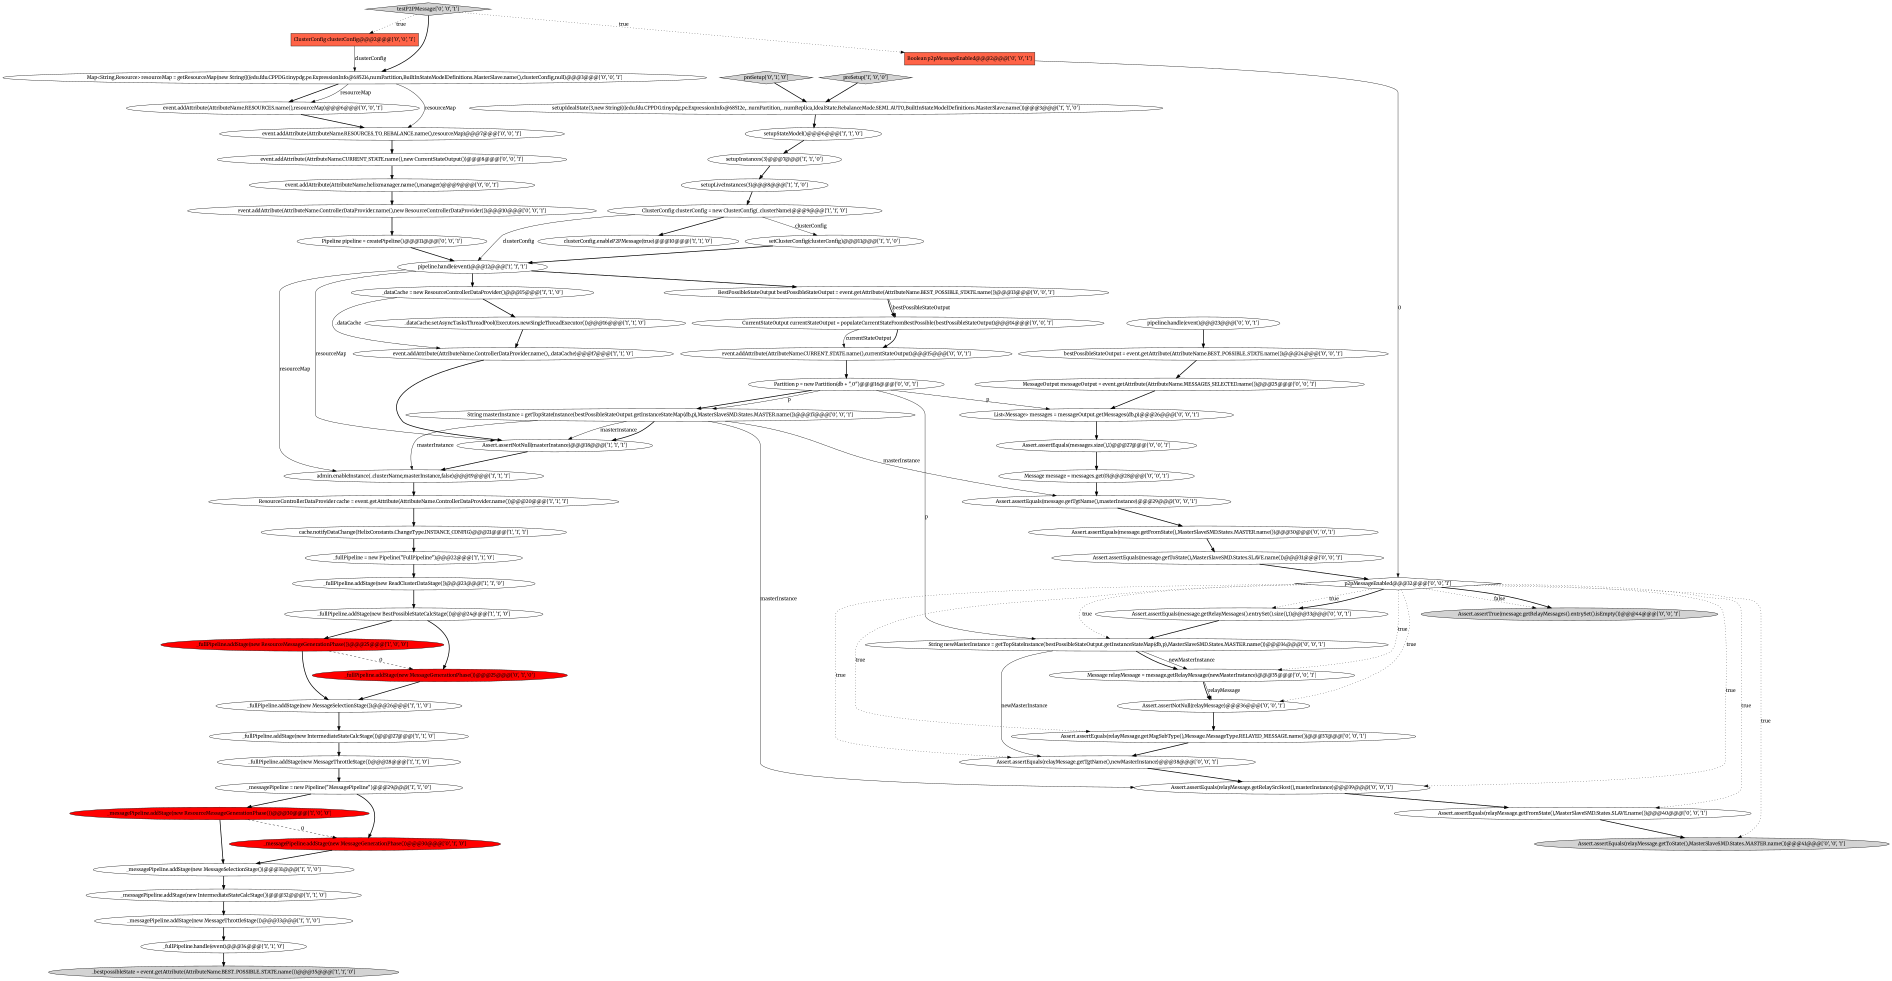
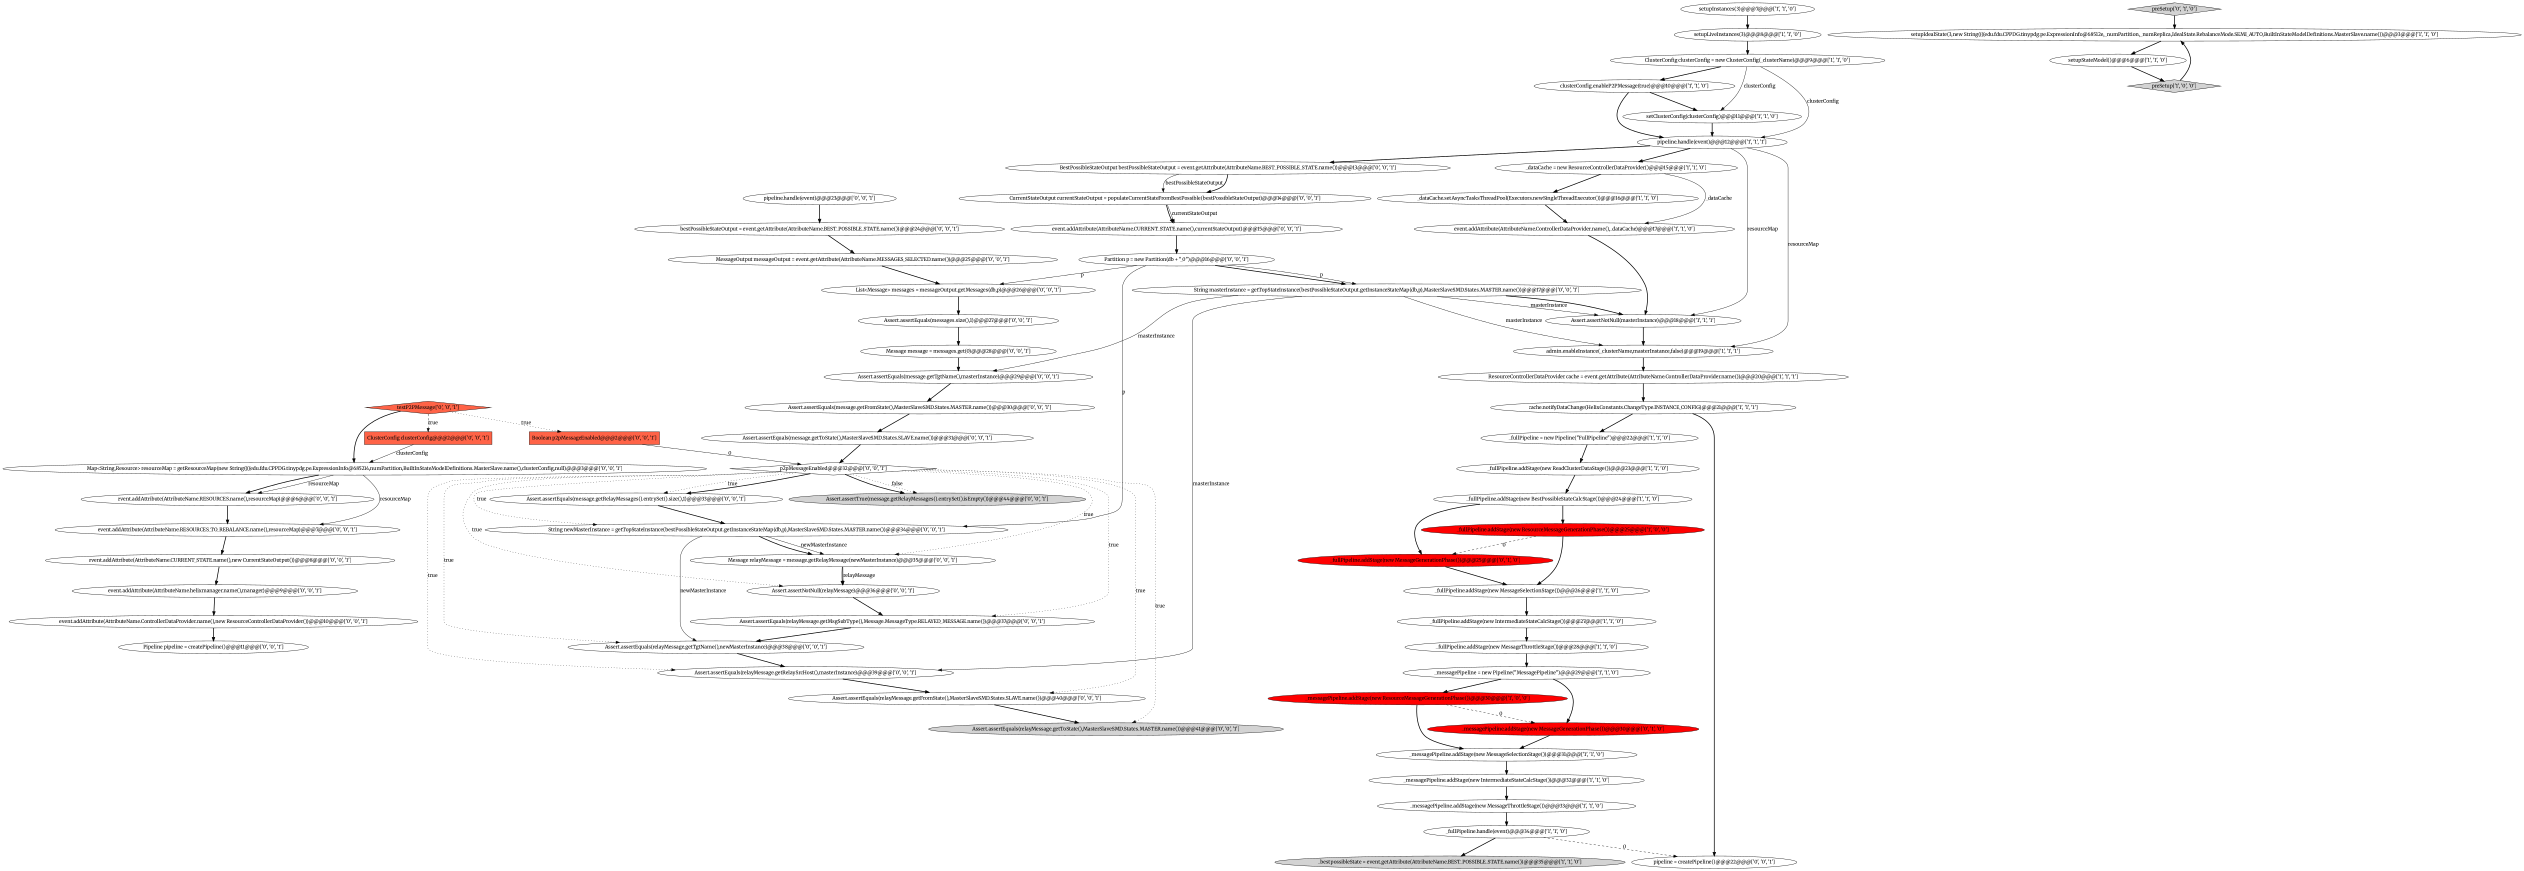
node "testP2PMessage['0', '0', '1']": fillcolor lightgray -> tomato
edge "testP2PMessage['0', '0', '1']" -> "ClusterConfig clusterConfig@@@2@@@['0', '0', '1']": style dotted -> dashed
edge "clusterConfig.enableP2PMessage(true)@@@10@@@['1', '1', '0']" -> "setClusterConfig(clusterConfig)@@@11@@@['1', '1', '0']": added
edge "setupStateModel()@@@6@@@['1', '1', '0']" -> "setupInstances(3)@@@7@@@['1', '1', '0']": now "setupStateModel()@@@6@@@['1', '1', '0']" -> "preSetup['1', '0', '0']"
edge "Pipeline pipeline = createPipeline()@@@11@@@['0', '0', '1']" -> "pipeline.handle(event)@@@12@@@['1', '1', '1']": now "clusterConfig.enableP2PMessage(true)@@@10@@@['1', '1', '0']" -> "pipeline.handle(event)@@@12@@@['1', '1', '1']"
node "pipeline = createPipeline()@@@22@@@['0', '0', '1']": added
